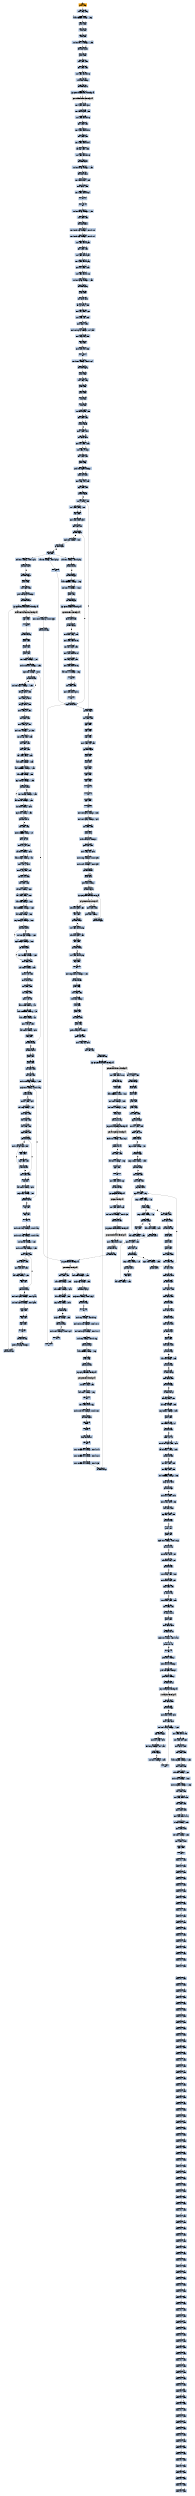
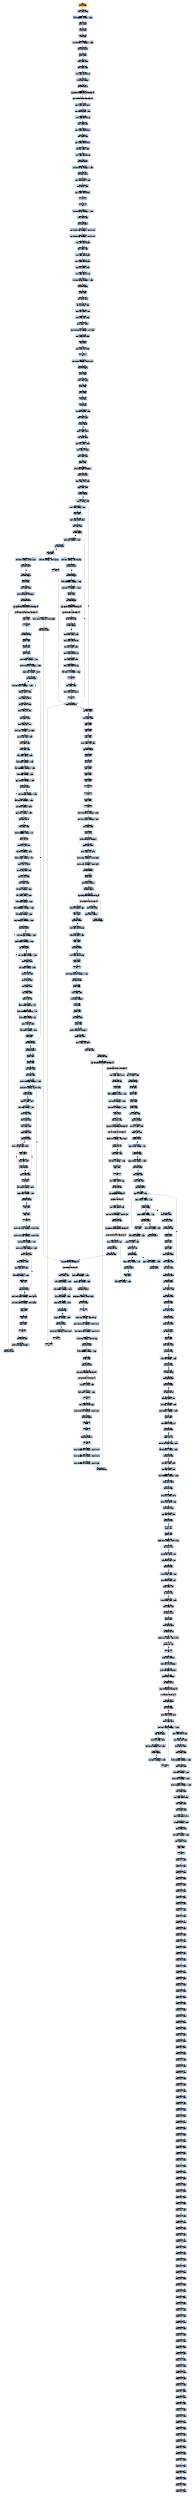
node "0x00000024 addb %al, (%eax)": added
